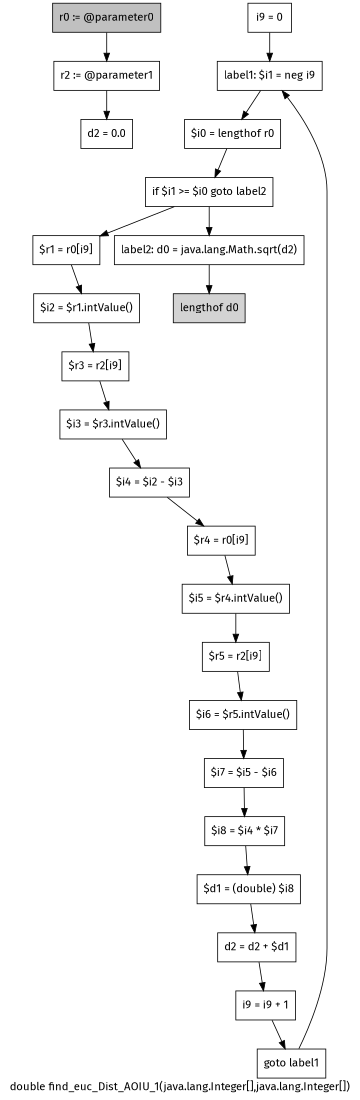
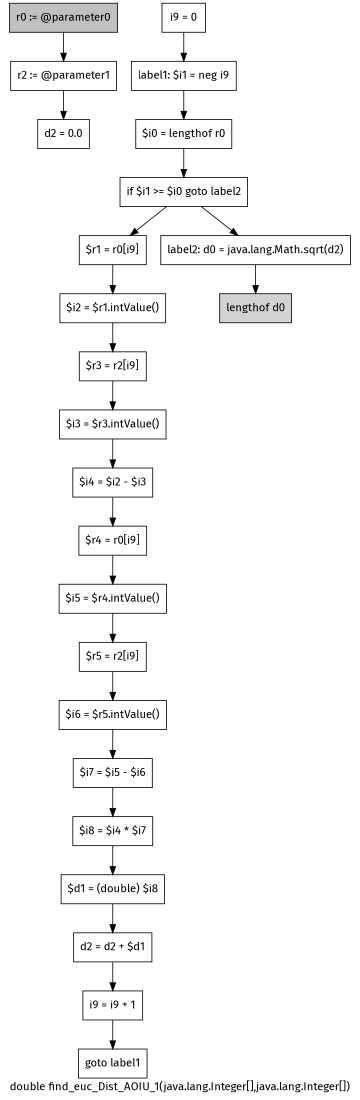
edge "goto label1" -> "label1: $i1 = neg i9": removed
